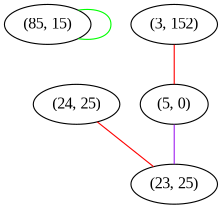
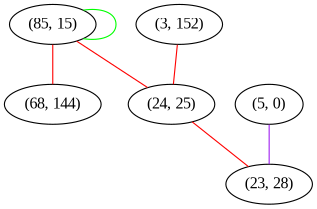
edge "(85, 15)" -- "(24, 25)": added
edge "(3, 152)" -- "(5, 0)": now "(3, 152)" -- "(24, 25)"
node "(68, 144)": added
node "(23, 25)": label "(23, 25)" -> "(23, 28)"
